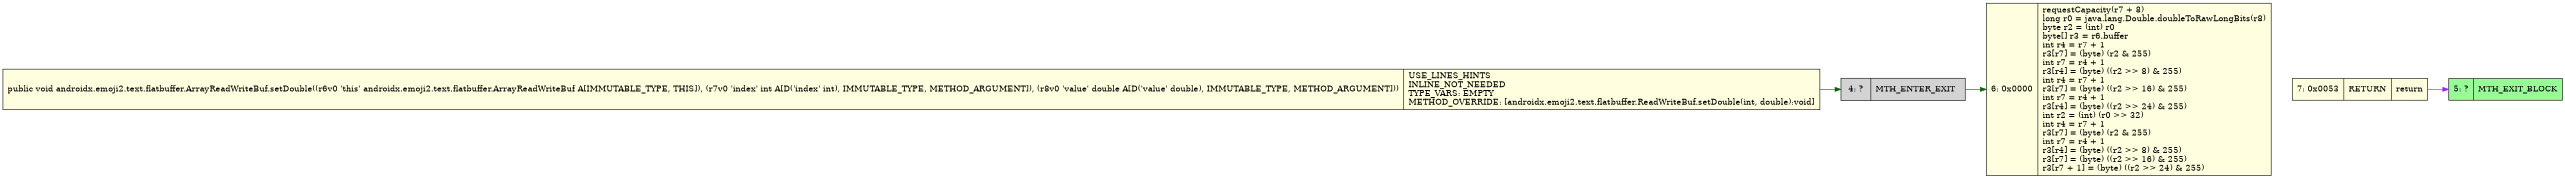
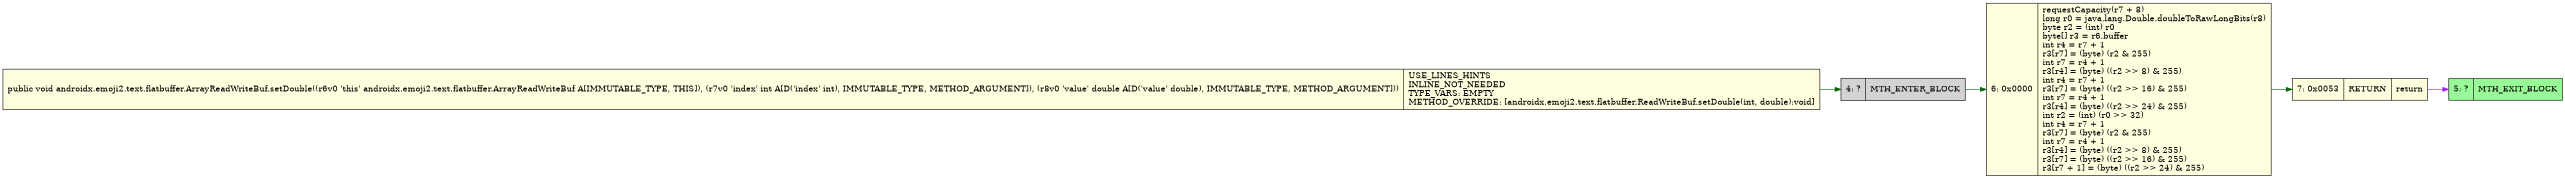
node "4: ?": text "MTH_ENTER_EXIT" -> "MTH_ENTER_BLOCK"
edge "6: 0x0000" -> "7: 0x0053": added
